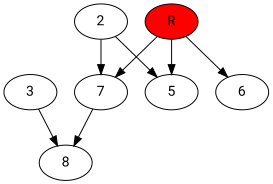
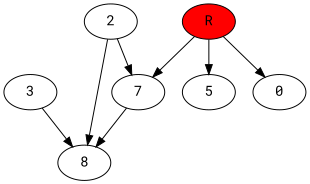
edge "2" -> "5": now "2" -> "8"
node "6": label "6" -> "0"
